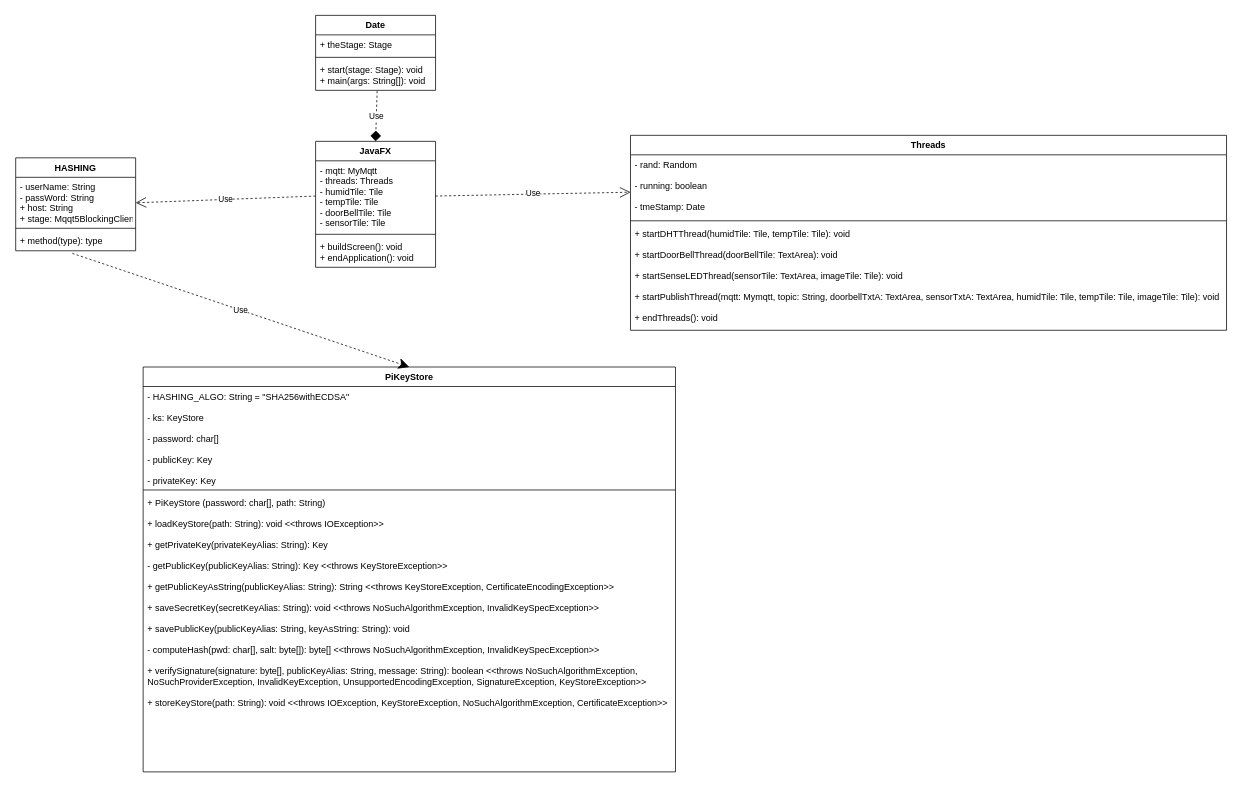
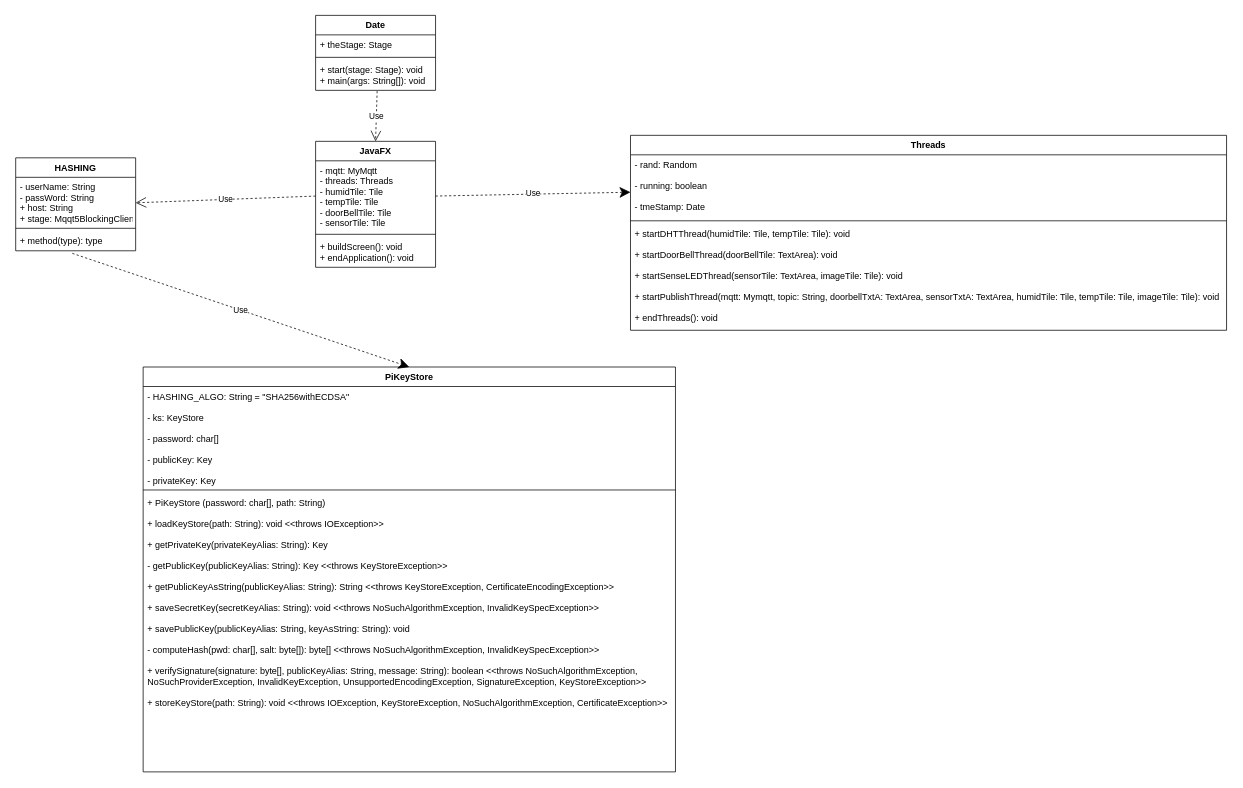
edge "+ start(stage: Stage): void + main(args: String[]): void" -> "JavaFX": arrowhead diamond -> open
edge "- mqtt: MyMqtt - threads: Threads - humidTile: Tile - tempTile: Tile - doorBellTile: Tile - sensorTile: Tile" -> "- rand: Random - running: boolean - tmeStamp: Date": arrowhead open -> classic
